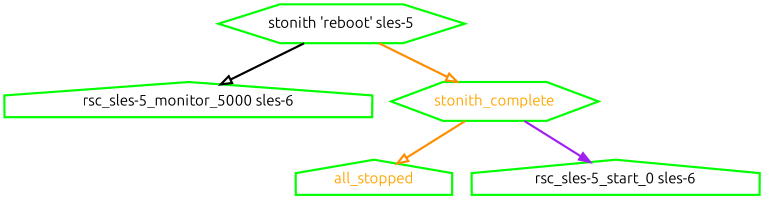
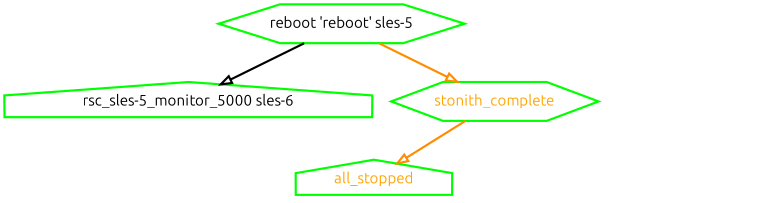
node "stonith 'reboot' sles-5": label "stonith 'reboot' sles-5" -> "reboot 'reboot' sles-5"
node "rsc_sles-5_start_0 sles-6": removed
